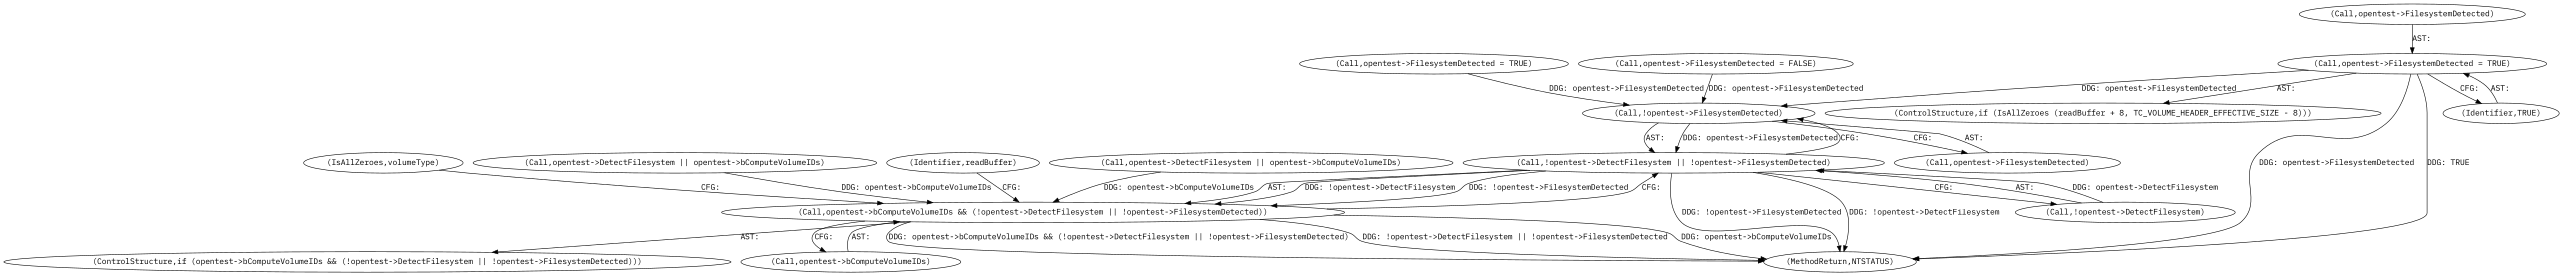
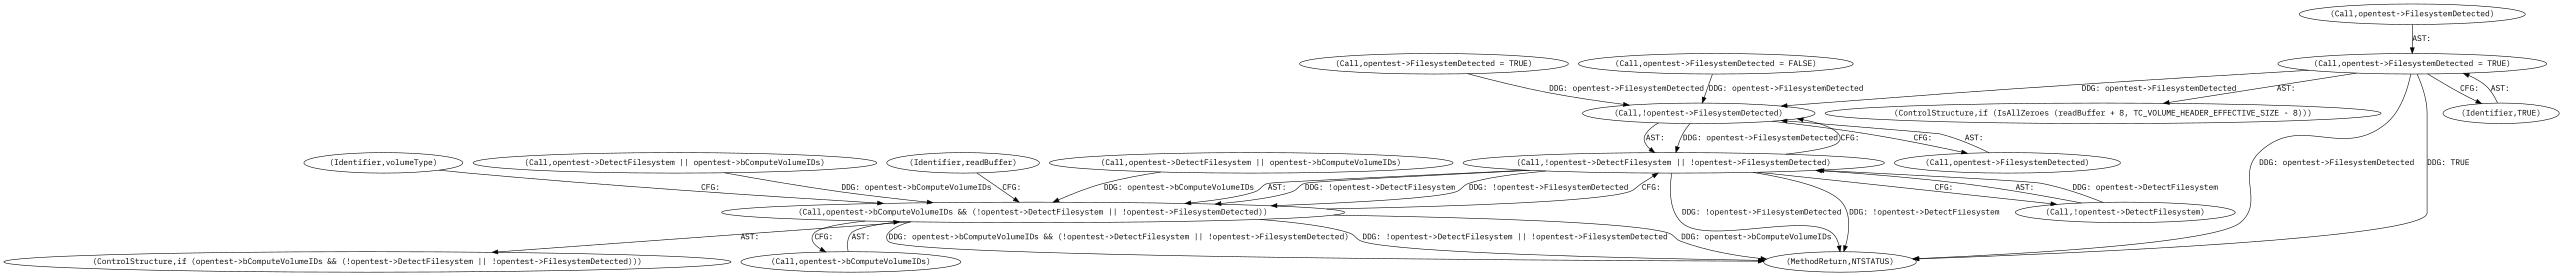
node "(IsAllZeroes,volumeType)": label "(IsAllZeroes,volumeType)" -> "(Identifier,volumeType)"
